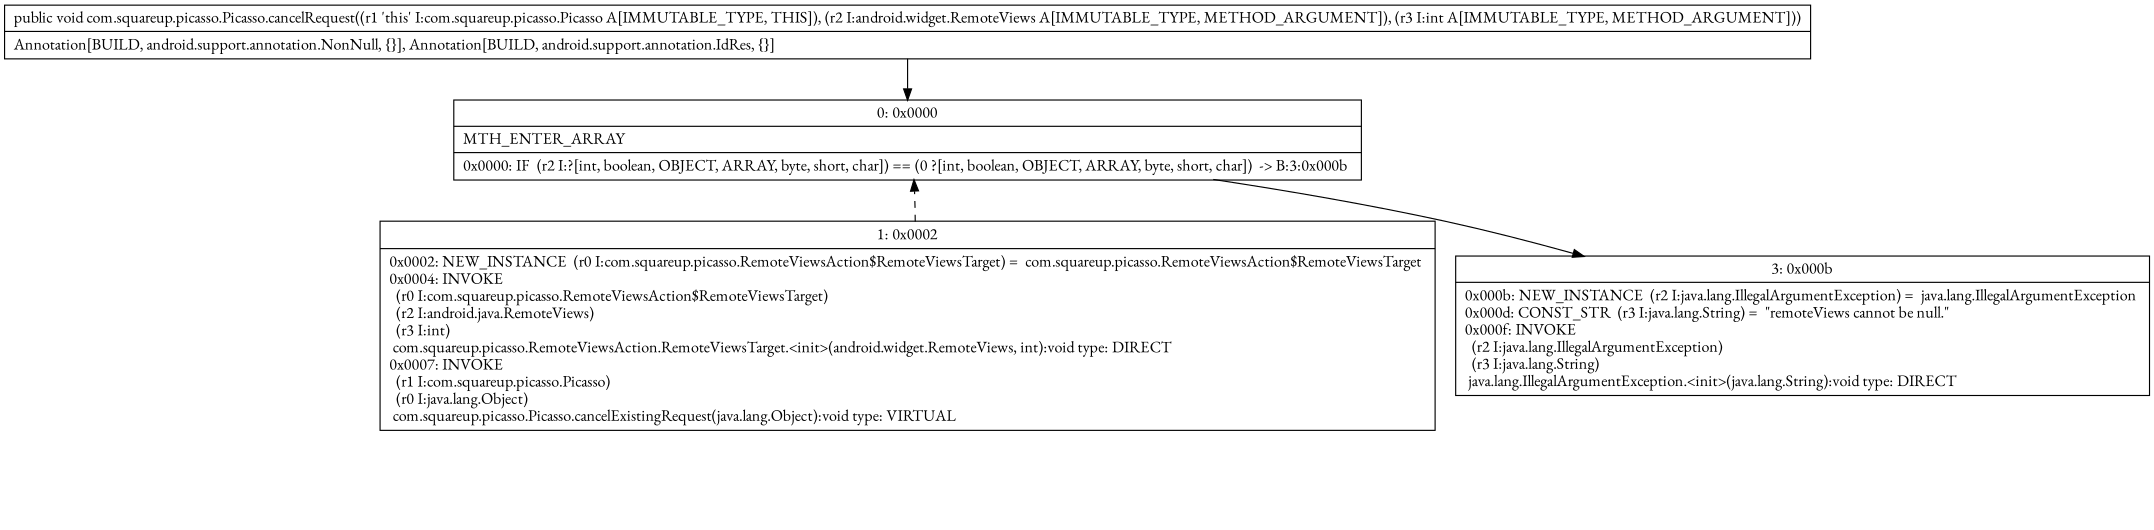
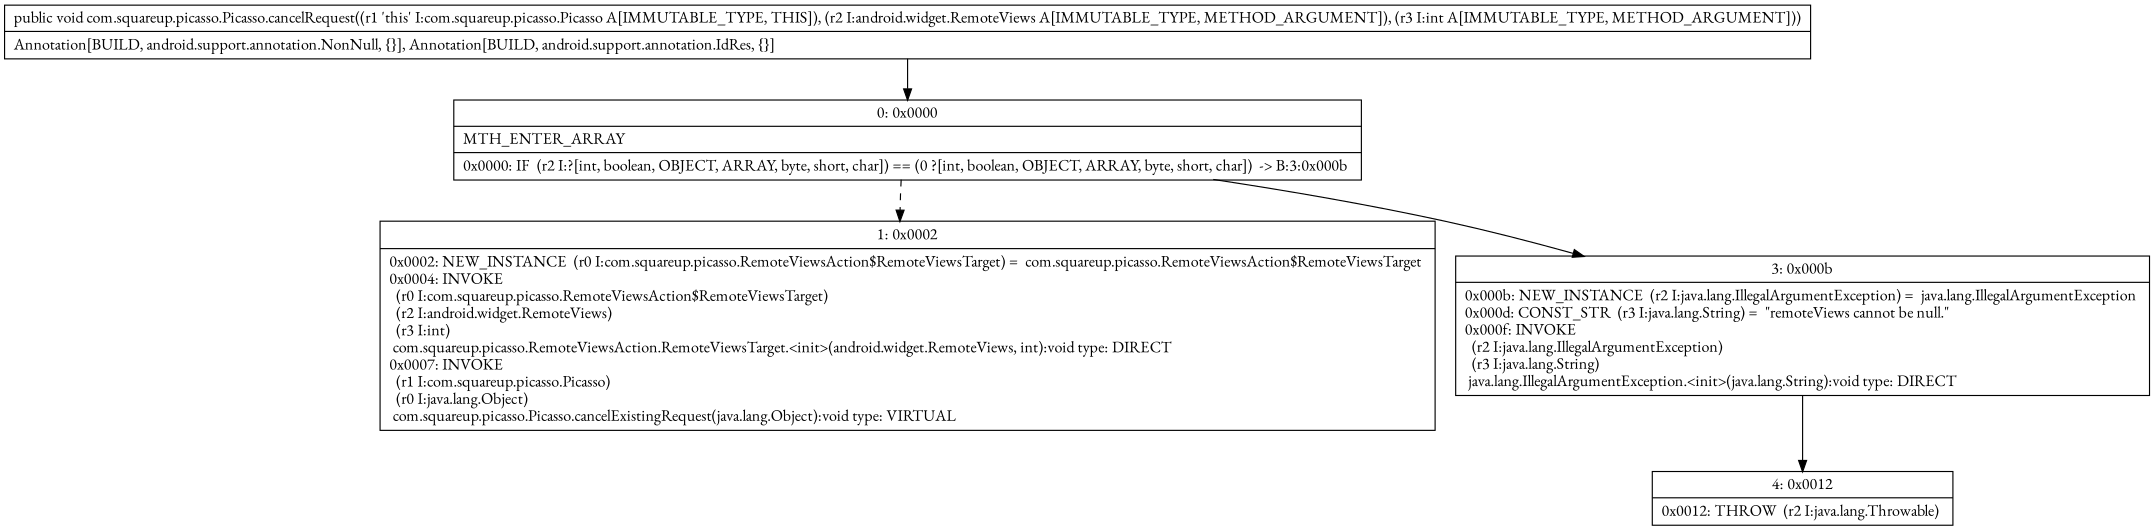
edge "1: 0x0002" -> "0: 0x0000": reversed
node "1: 0x0002": text "(r2 I:android.java.RemoteViews)" -> "(r2 I:android.widget.RemoteViews)"
node "4: 0x0012": added
